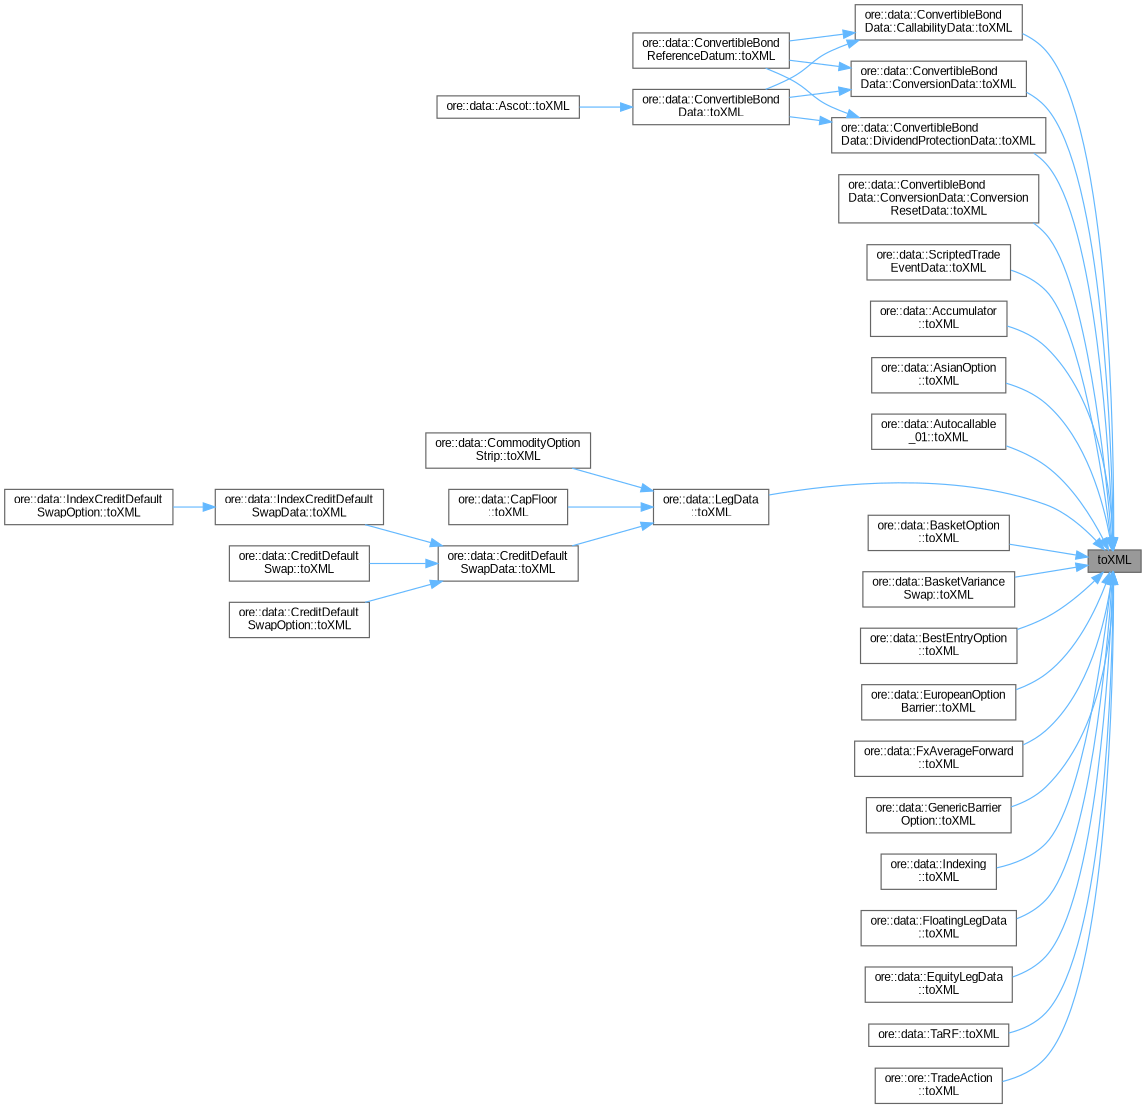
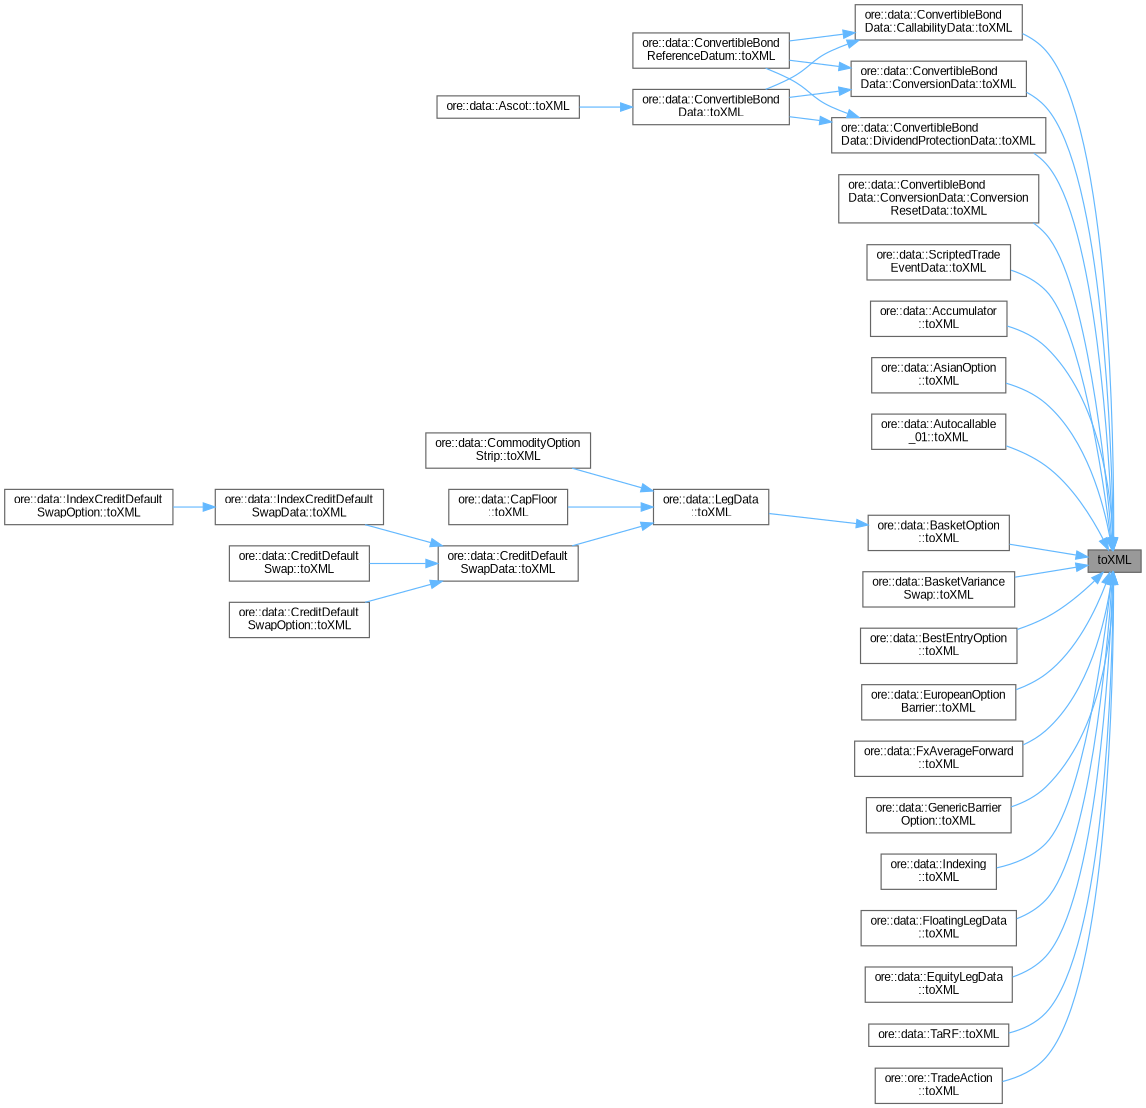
edge "ore::data::LegData ::toXML" -> "toXML": now "ore::data::LegData ::toXML" -> "ore::data::BasketOption ::toXML"
